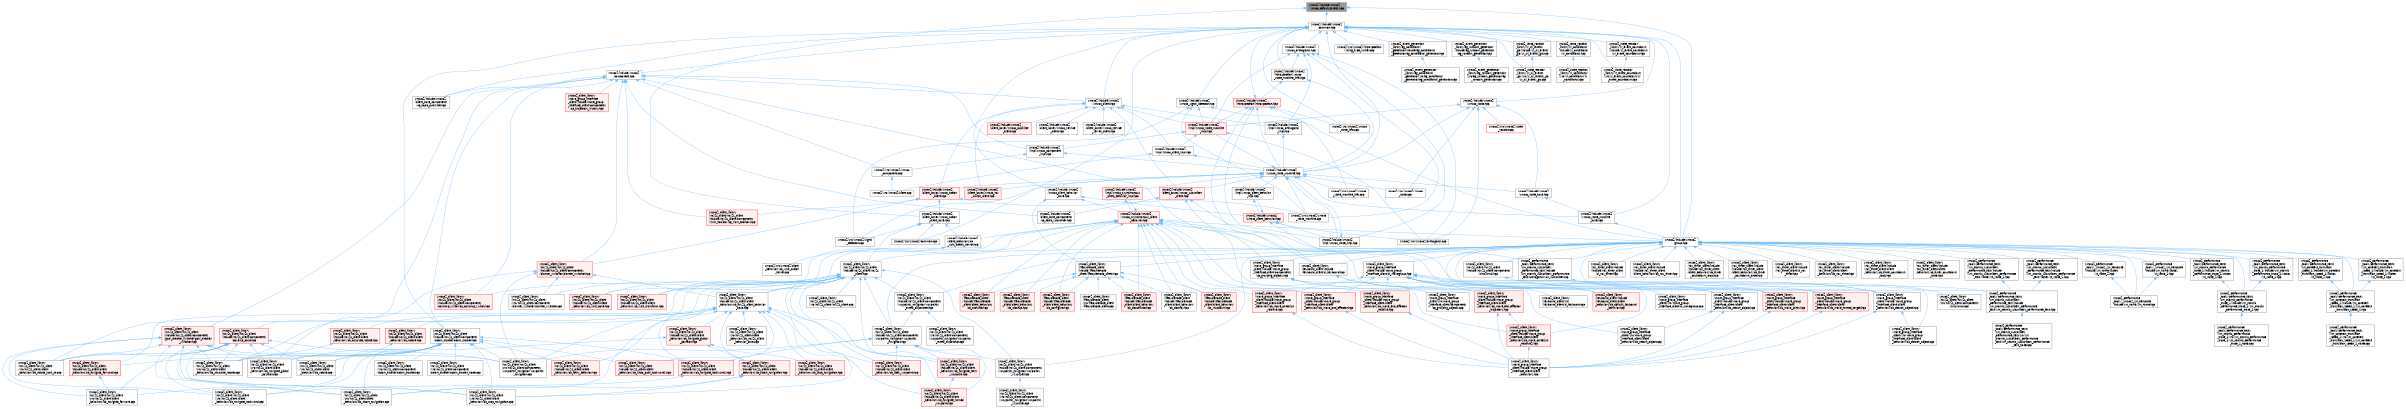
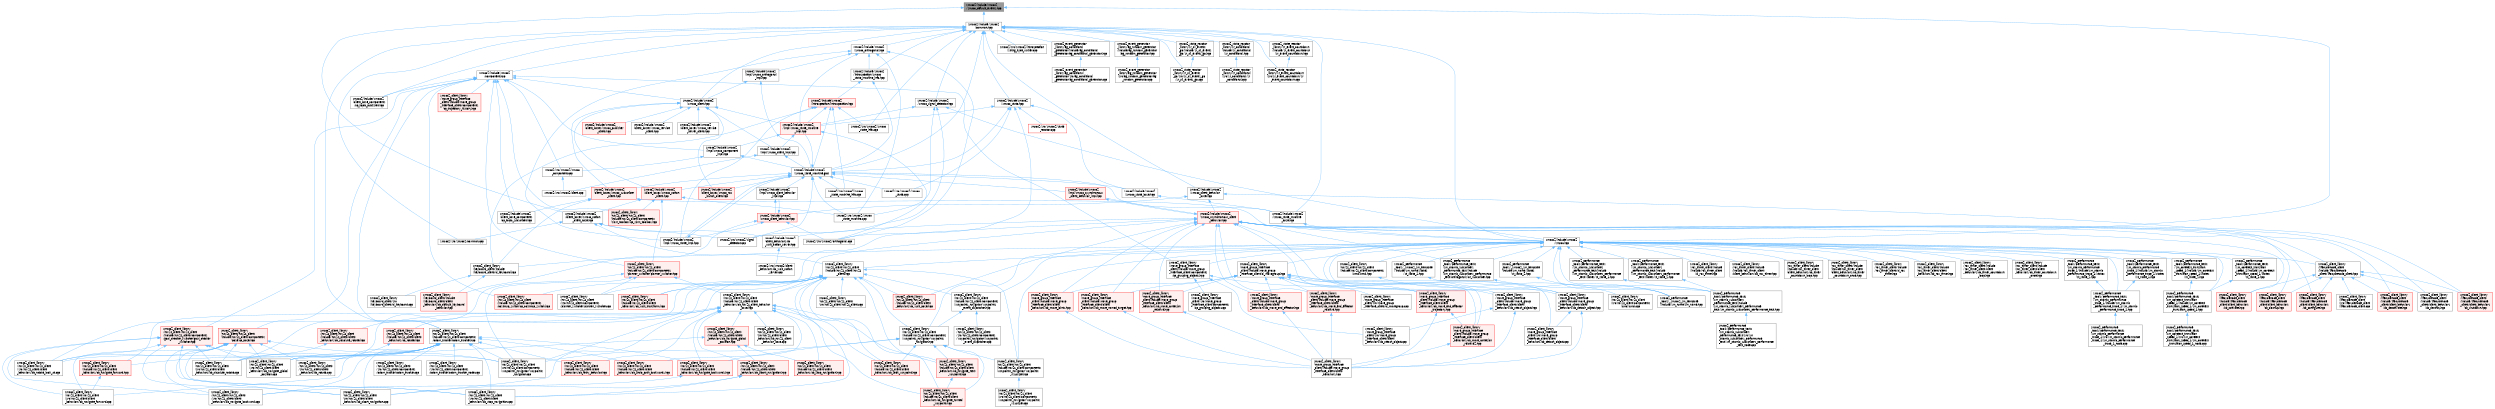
edge "smacc2/include/smacc2 /common.hpp" -> "smacc2/include/smacc2 /introspection/introspection.hpp": removed
edge "smacc2/include/smacc2 /impl/smacc_orthogonal _impl.hpp" -> "smacc2/include/smacc2 /smacc_client.hpp": reversed
node "smacc2/include/smacc2 /smacc_state_machine.hpp": label "smacc2/include/smacc2 /smacc_state_machine.hpp" -> "smacc2/include/smacc2 /smacc_state_machine.goal"
node "smacc2/include/smacc4 /smacc_client_behavior.hpp": label "smacc2/include/smacc4 /smacc_client_behavior.hpp" -> "smacc2/include/smacc2 /smacc_client_behavior.hpp"
node "smacc2/include/smacc2 /group.hpp": label "smacc2/include/smacc2 /group.hpp" -> "smacc2/include/smacc2 /smacc.hpp"
